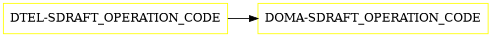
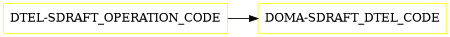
node "DOMA-SDRAFT_OPERATION_CODE": label "DOMA-SDRAFT_OPERATION_CODE" -> "DOMA-SDRAFT_DTEL_CODE"
